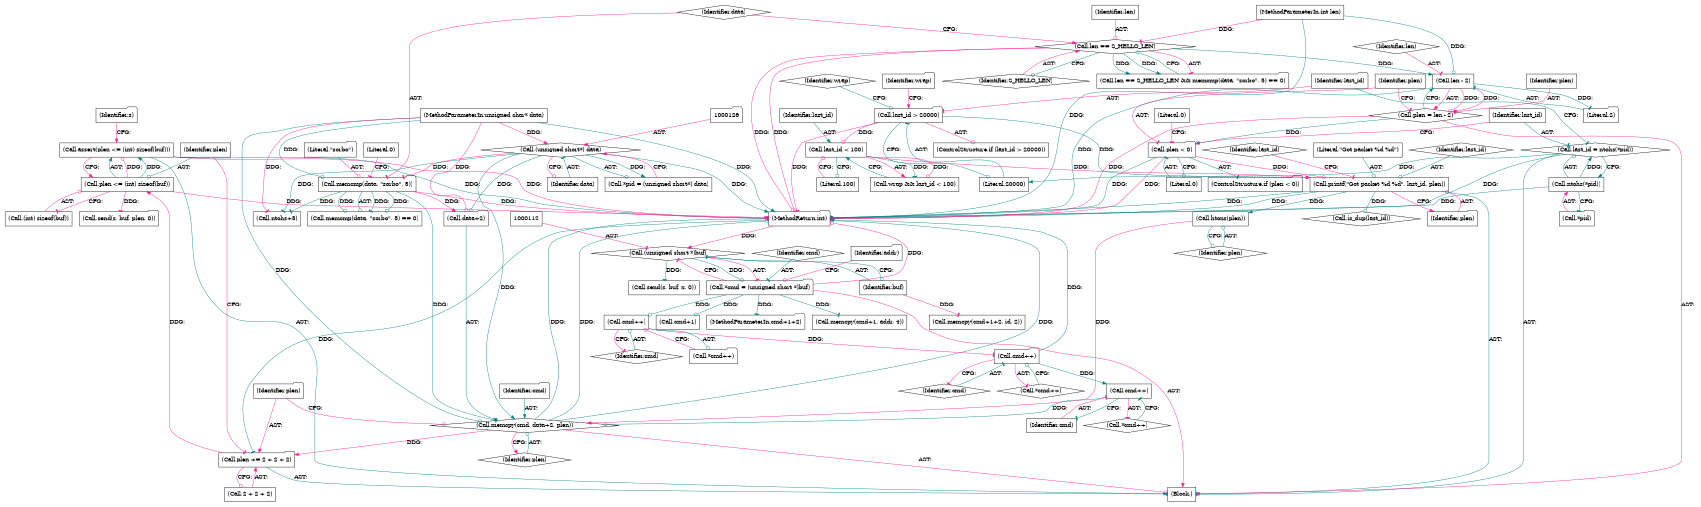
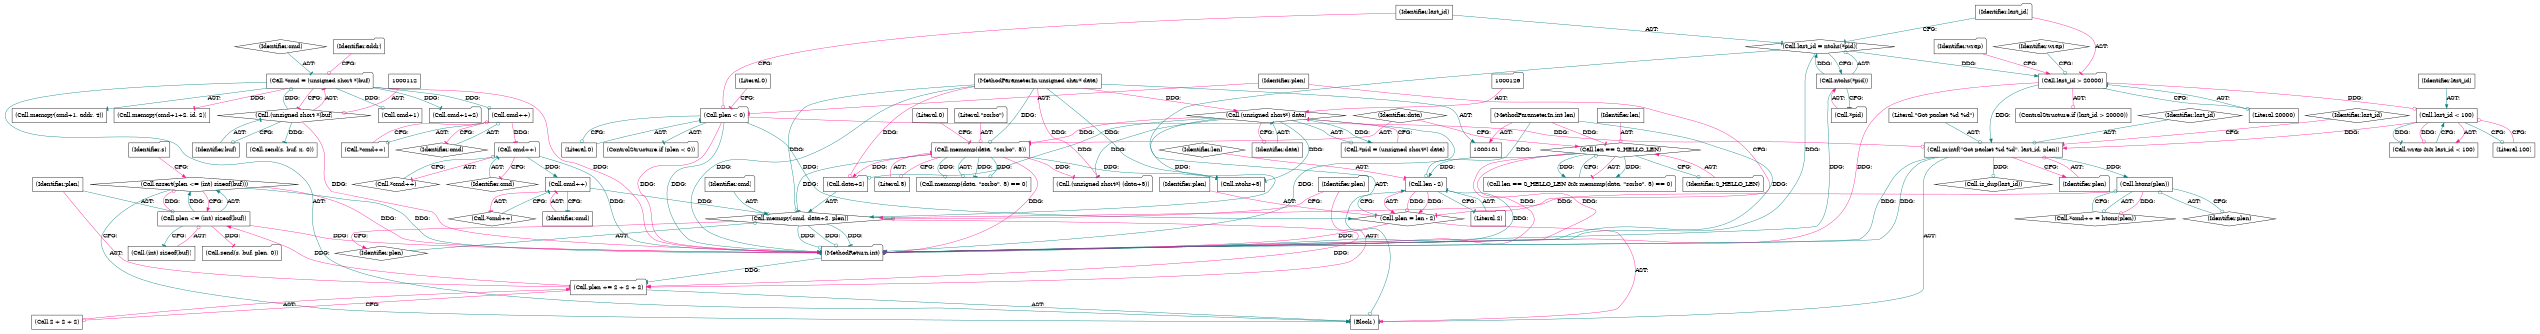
node "(Identifier,S_HELLO_LEN)": shape diamond -> folder
edge "(Call,len - 2)" -> "(Literal,2)": label "DDG: " -> "CFG: "
edge "(MethodParameterIn,unsigned char* data)" -> "(Call,ntohs+5)": color deeppink -> teal
edge "(Call,plen = len - 2)" -> "(Call,plen < 0)": reversed
node "(Call,assert(plen <= (int) sizeof(buf)))": shape box -> diamond
node "1000101": added
edge "(Call,*pid = (unsigned short*) data)" -> "(Call,(unsigned short*) data)": arrowhead normal -> tee
edge "(Call,last_id = ntohs(*pid))" -> "(Literal,20000)": now "(Call,last_id = ntohs(*pid))" -> "(Call,last_id > 20000)"
node "(Literal,5)": added
node "(Call,(unsigned short*) (data+5))": added
edge "(Call,plen <= (int) sizeof(buf))" -> "(Call,(int) sizeof(buf))": color deeppink -> teal
node "(Call,*cmd++ = htons(plen))": added
edge "1000112" -> "(Call,(unsigned short *)buf)": arrowhead tee -> odot
edge "(MethodReturn,int)" -> "(Call,(unsigned short *)buf)": reversed
edge "(Identifier,buf)" -> "(Call,memcpy(cmd+1+2, id, 2))": now "(Call,*cmd = (unsigned short *)buf)" -> "(Call,memcpy(cmd+1+2, id, 2))"
edge "(Call,*cmd = (unsigned short *)buf)" -> "(Call,memcpy(cmd+1, addr, 4))": label "DDG: " -> "AST: "
node "(MethodParameterIn,cmd+1+2)": label "(MethodParameterIn,cmd+1+2)" -> "(Call,cmd+1+2)"
edge "(Call,*cmd = (unsigned short *)buf)" -> "(Block,)": color deeppink -> teal
edge "(Call,memcpy(cmd, data+2, plen))" -> "(Block,)": removed, label "AST:"
